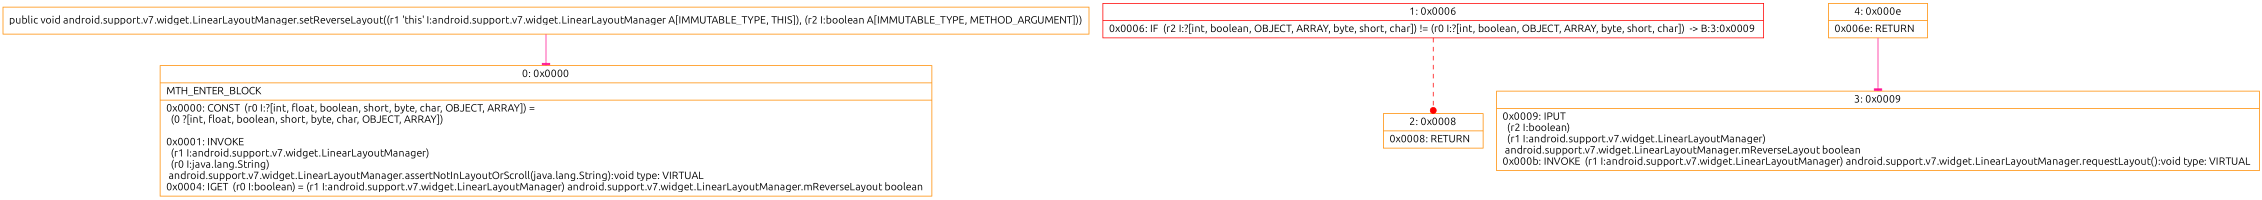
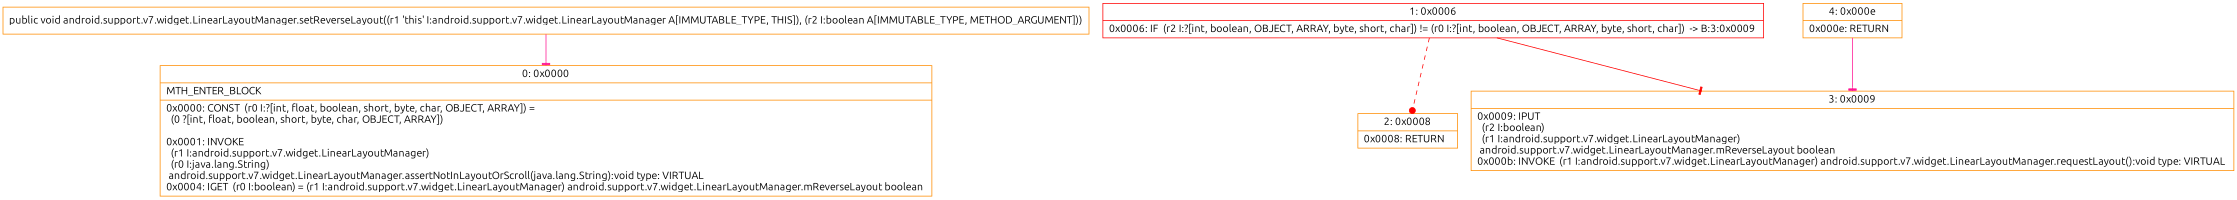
node "4: 0x000e": text "0x006e: RETURN" -> "0x000e: RETURN"
edge "1: 0x0006" -> "3: 0x0009": added
